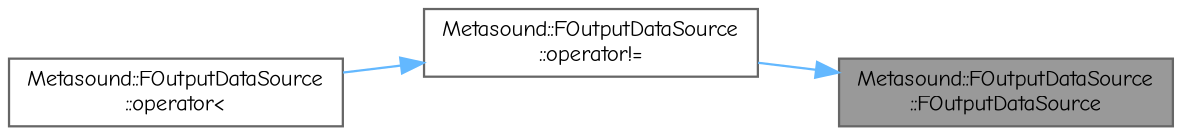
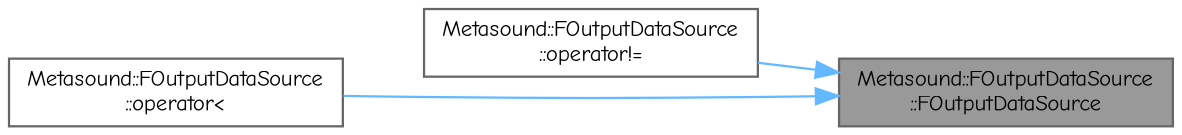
edge "Metasound::FOutputDataSource ::operator<" -> "Metasound::FOutputDataSource ::operator!=": now "Metasound::FOutputDataSource ::operator<" -> "Metasound::FOutputDataSource ::FOutputDataSource"
